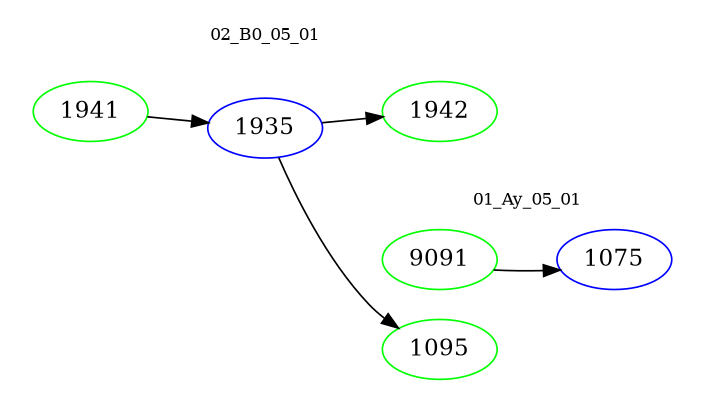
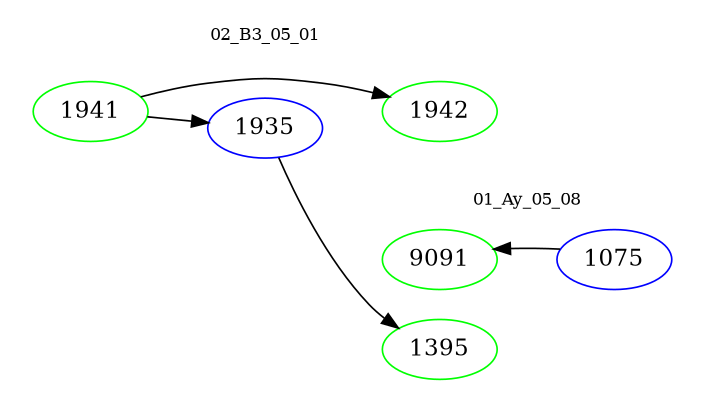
cluster "02_B0_05_01": label "02_B0_05_01" -> "02_B3_05_01"
edge "1935" -> "1942": now "1941" -> "1942"
cluster "01_Ay_05_01": label "01_Ay_05_01" -> "01_Ay_05_08"
edge "9091" -> "1075": reversed
node "1095": label "1095" -> "1395"
